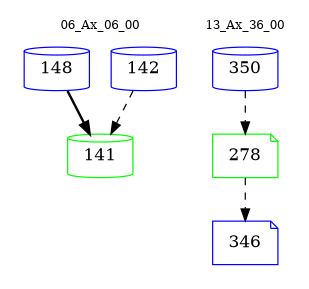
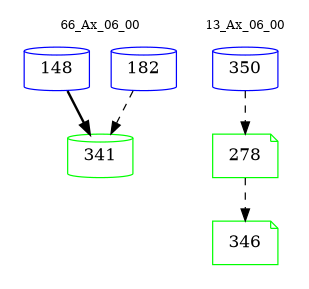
cluster "06_Ax_06_00": label "06_Ax_06_00" -> "66_Ax_06_00"
cluster "13_Ax_36_00": label "13_Ax_36_00" -> "13_Ax_06_00"
node "142": label "142" -> "182"
node "141": label "141" -> "341"
node "346": color blue -> green
